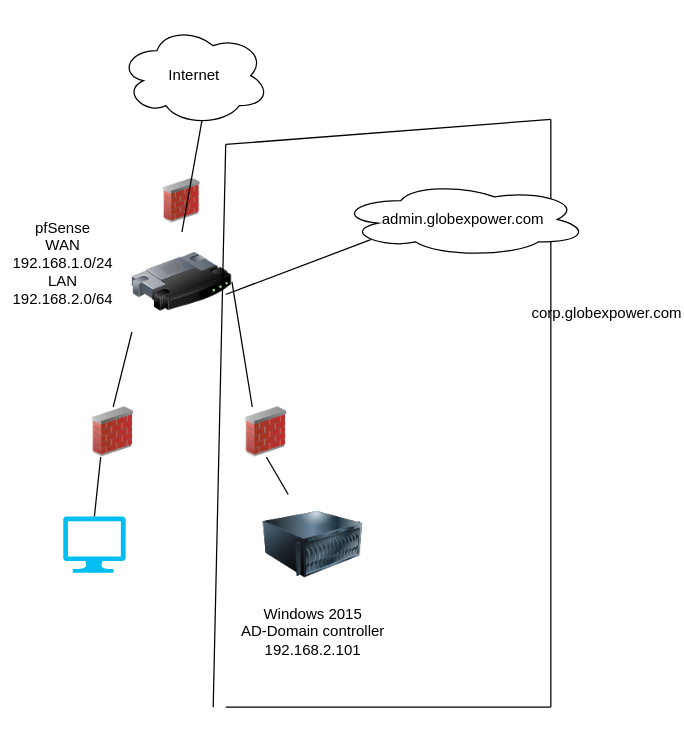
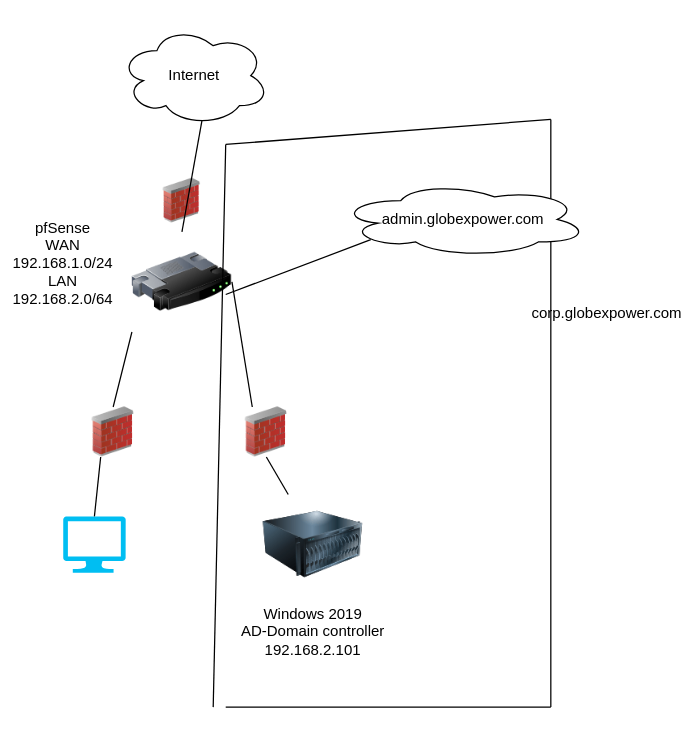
node "Windows 2015 AD-Domain controller 192.168.2.101": label "Windows 2015 AD-Domain controller 192.168.2.101" -> "Windows 2019 AD-Domain controller 192.168.2.101"
